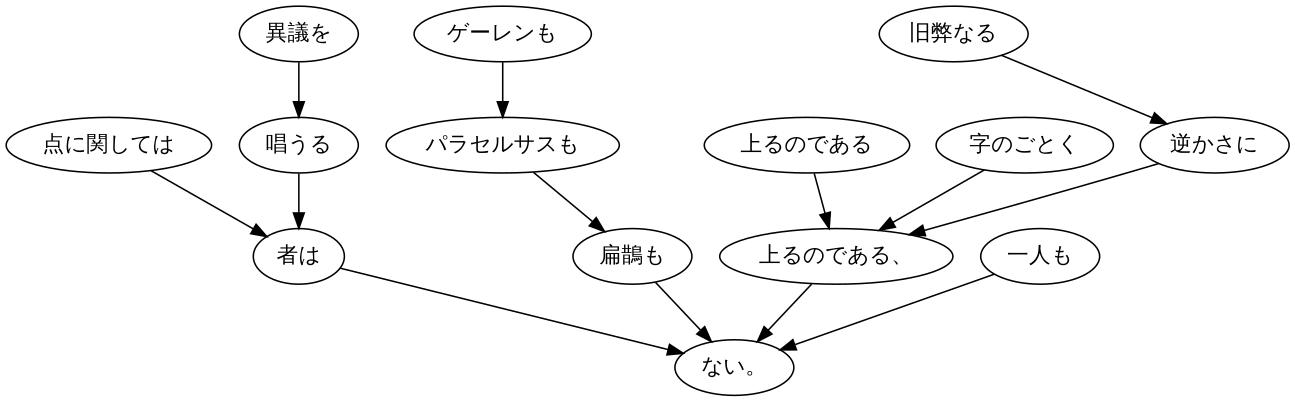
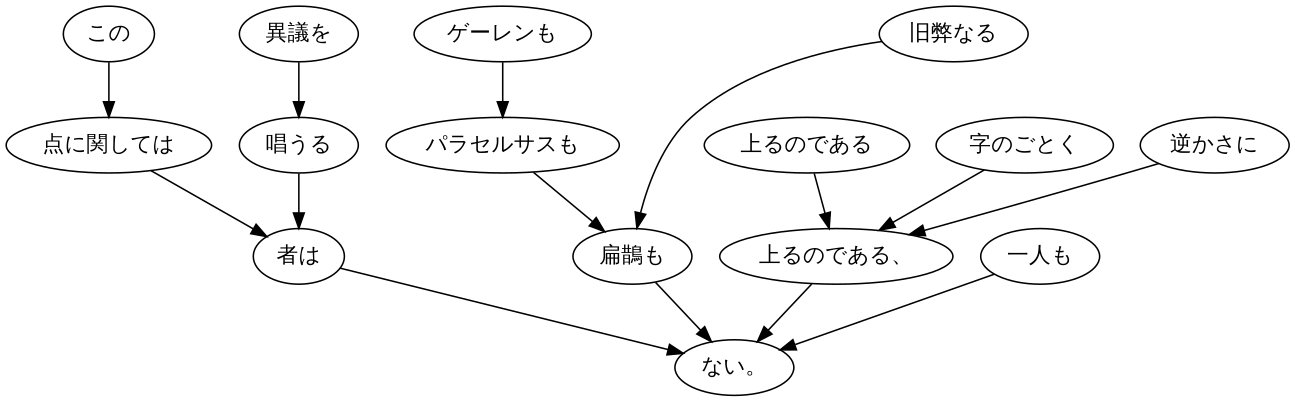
node "この": added
edge "旧弊なる" -> "逆かさに": now "旧弊なる" -> "扁鵲も"
